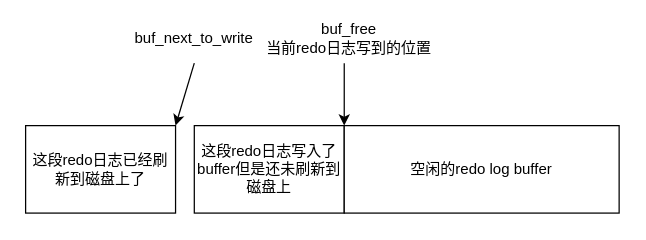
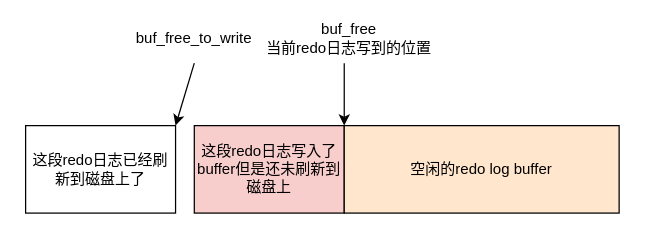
node "buf_next_to_write": label "buf_next_to_write" -> "buf_free_to_write"
node "这段redo日志写入了buffer但是还未刷新到磁盘上": fillcolor #ffffff -> #f8cecc
node "空闲的redo log buffer": fillcolor #ffffff -> #ffe6cc
